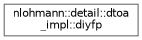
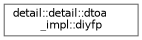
node "nlohmann::detail::dtoa _impl::diyfp": label "nlohmann::detail::dtoa _impl::diyfp" -> "detail::detail::dtoa _impl::diyfp"
